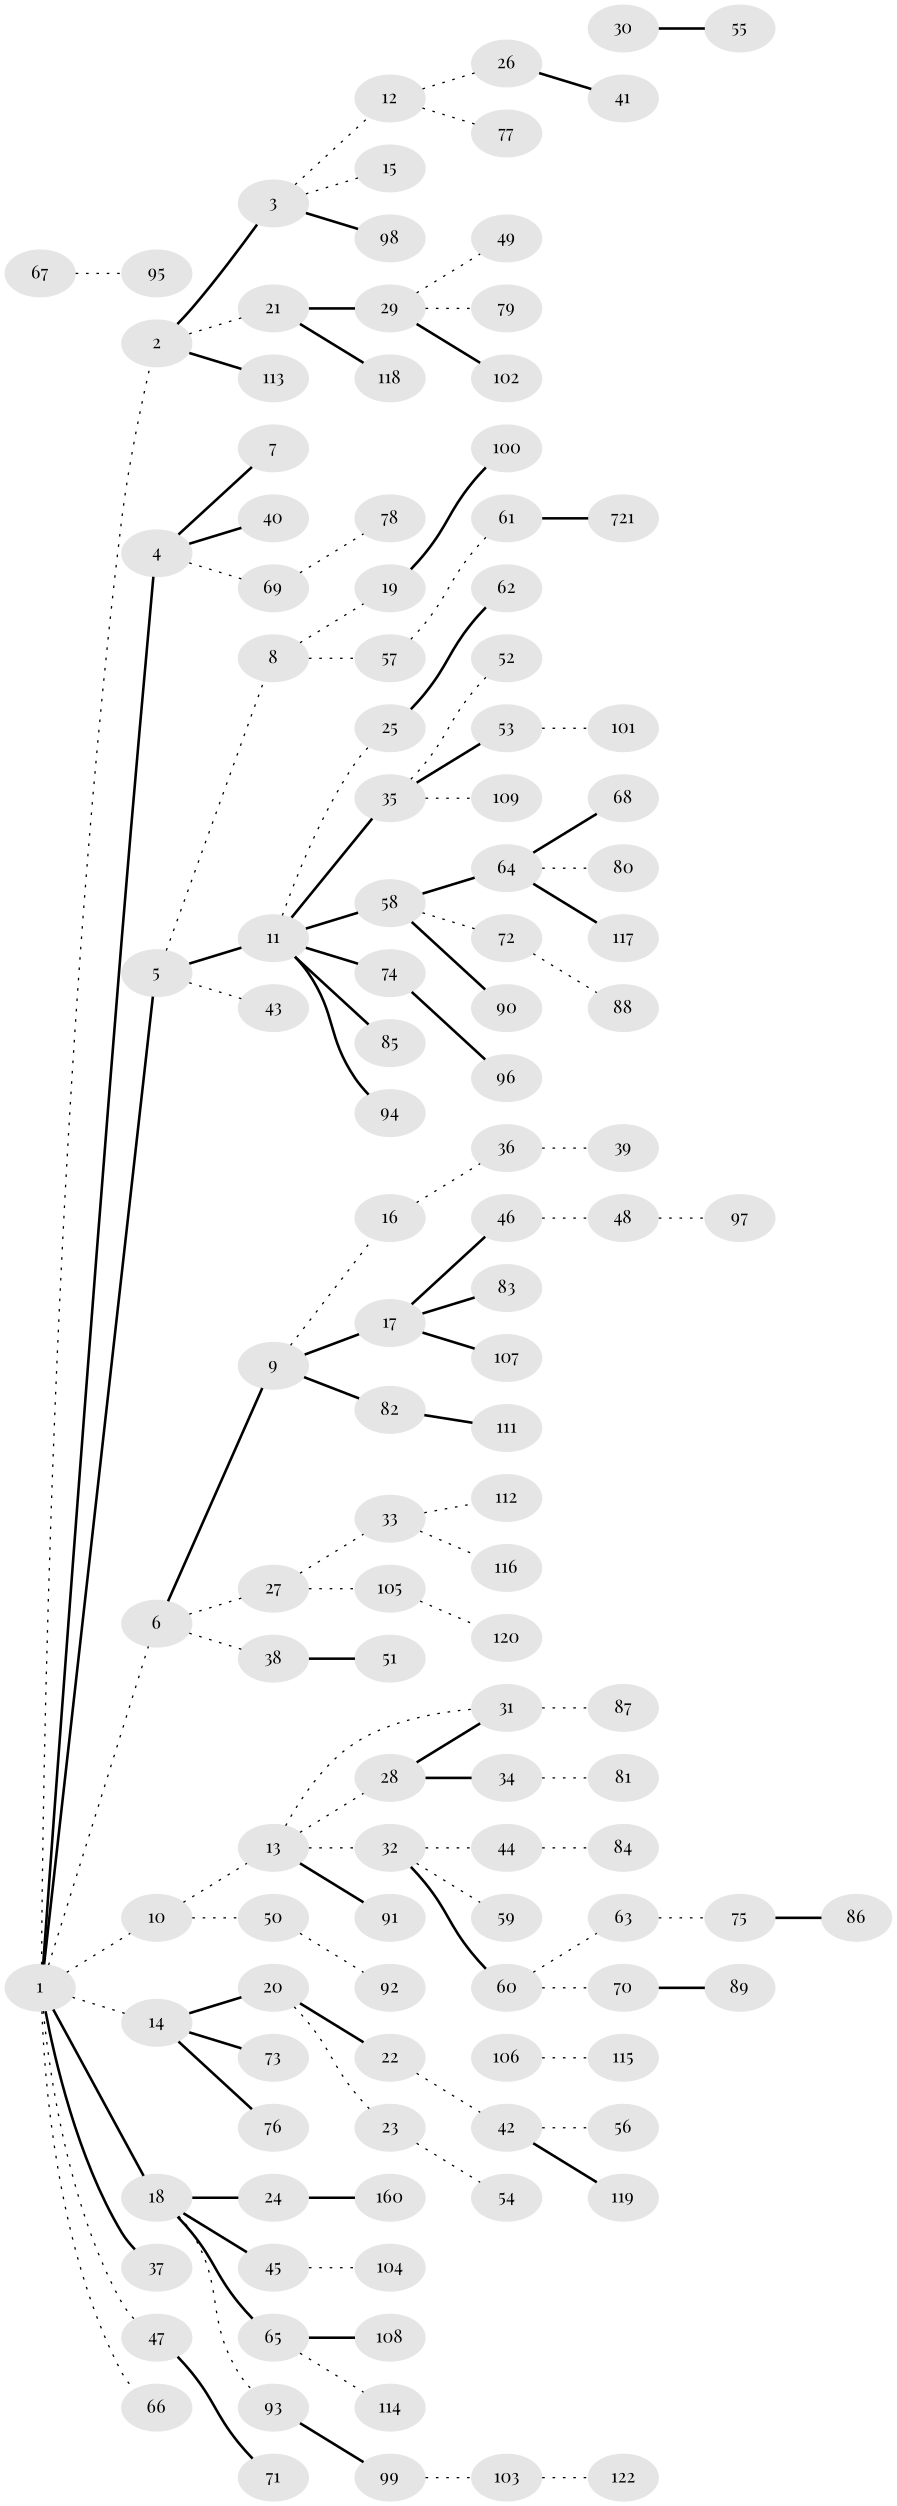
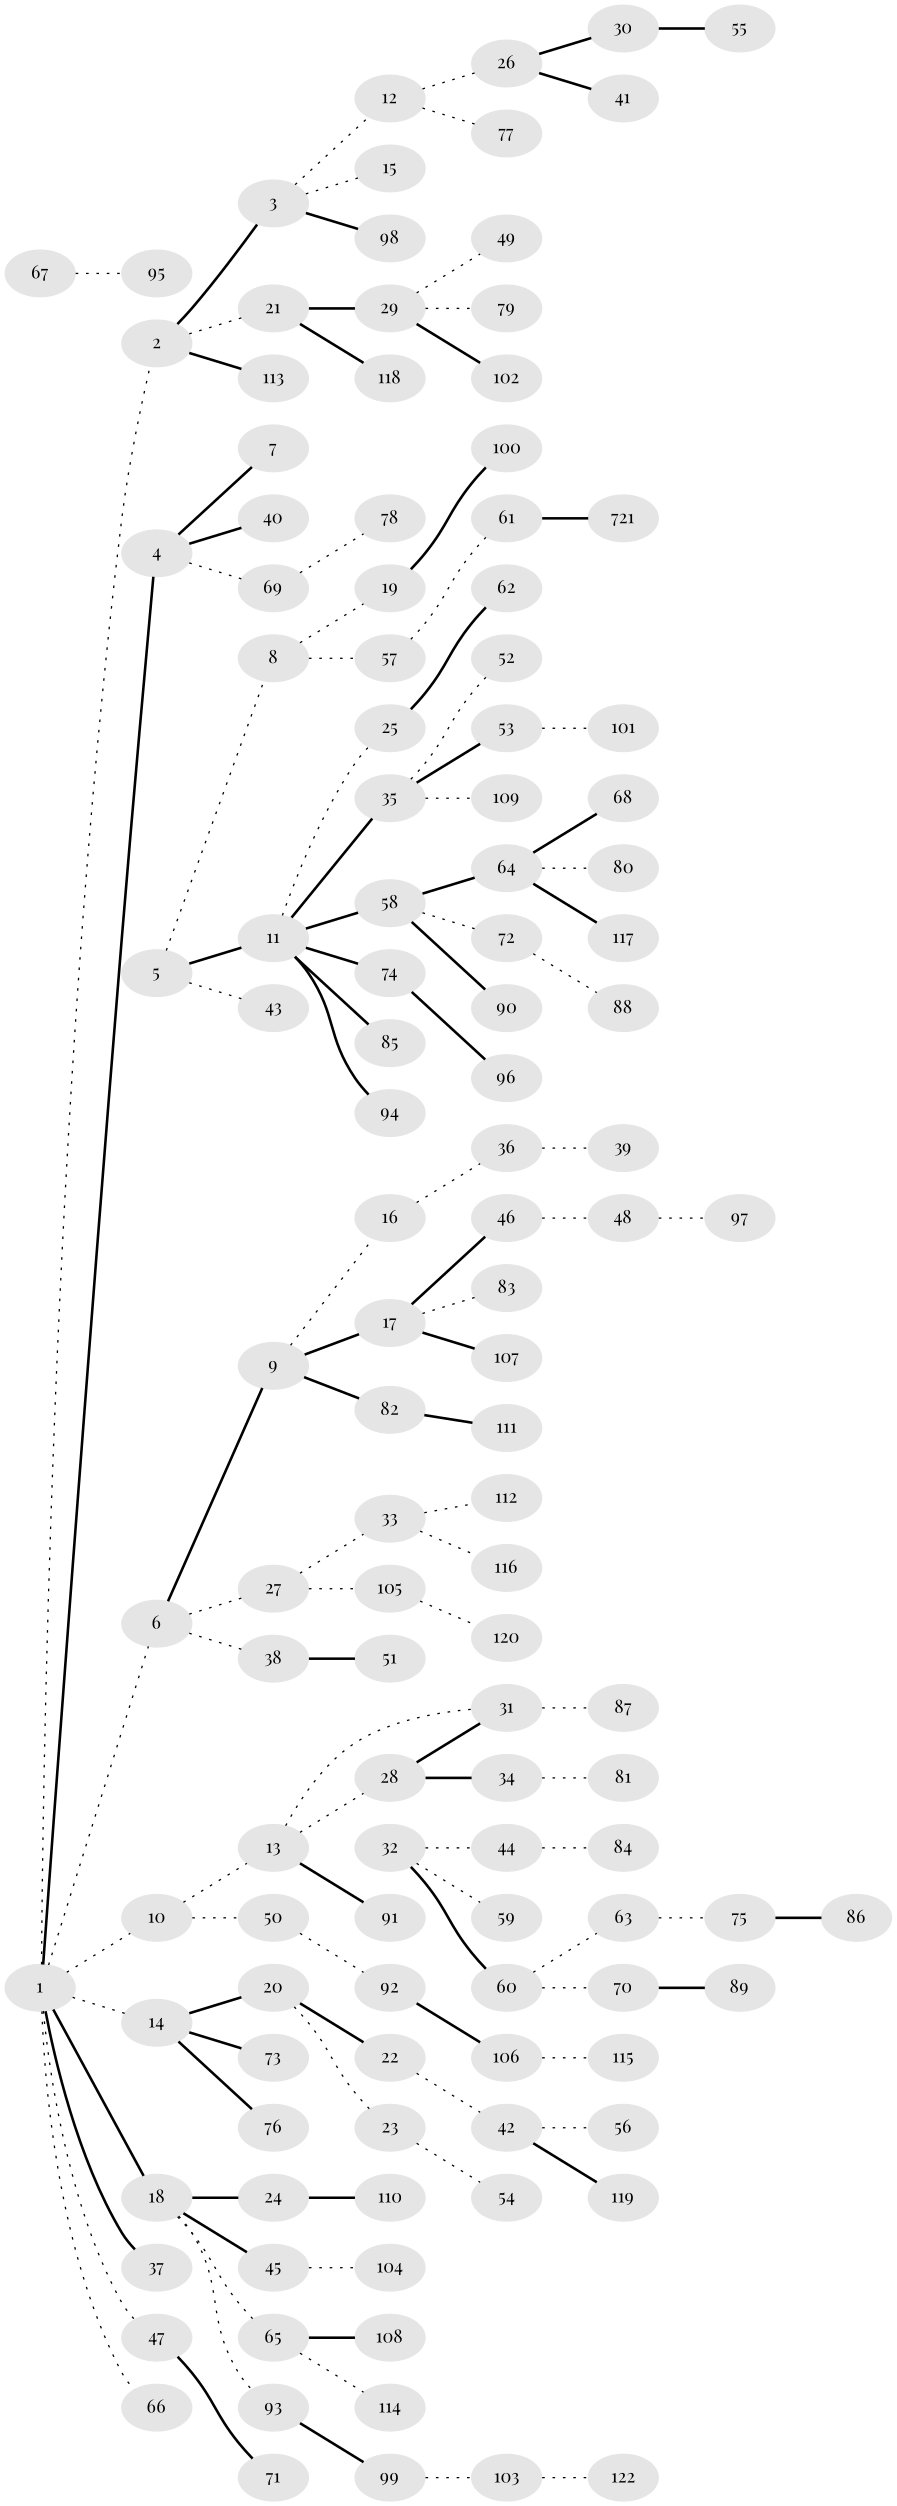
edge "30" -- "26": added
edge "83" -- "17": style bold -> dotted
edge "5" -- "1": removed
edge "13" -- "32": removed
edge "92" -- "106": added
node "160": label "160" -> "110"
edge "18" -- "65": style bold -> dotted
